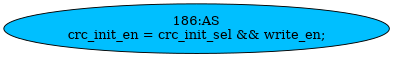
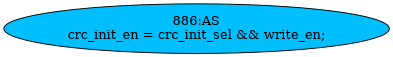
node "186:AS crc_init_en = crc_init_sel && write_en;": label "186:AS crc_init_en = crc_init_sel && write_en;" -> "886:AS crc_init_en = crc_init_sel && write_en;"
